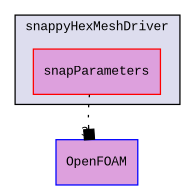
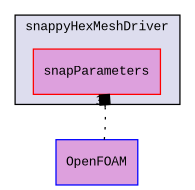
edge "snapParameters" -> "OpenFOAM": reversed
